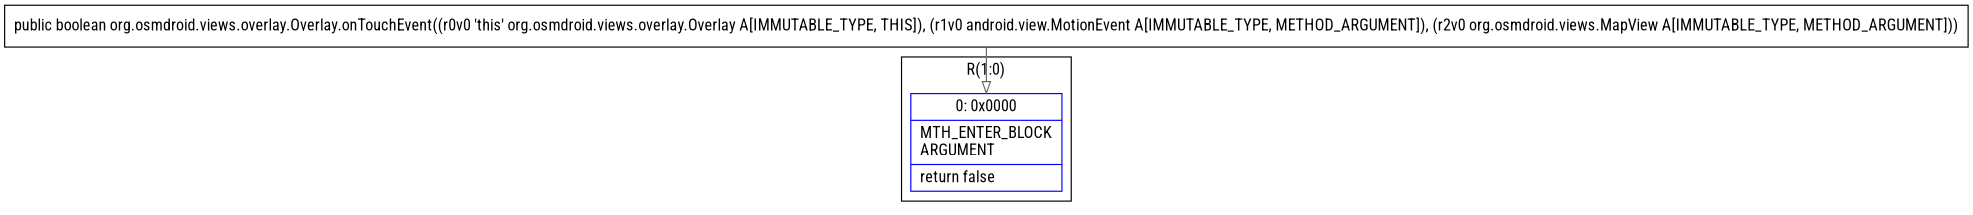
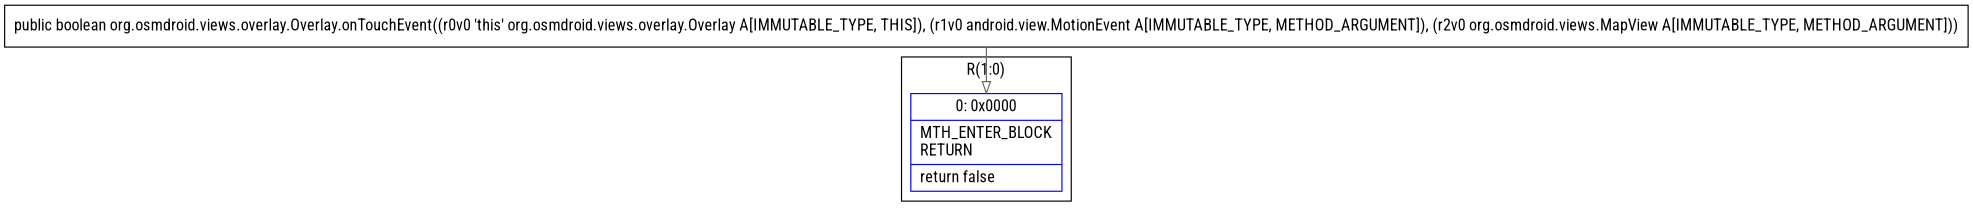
node "0: 0x0000": text "ARGUMENT" -> "RETURN"
